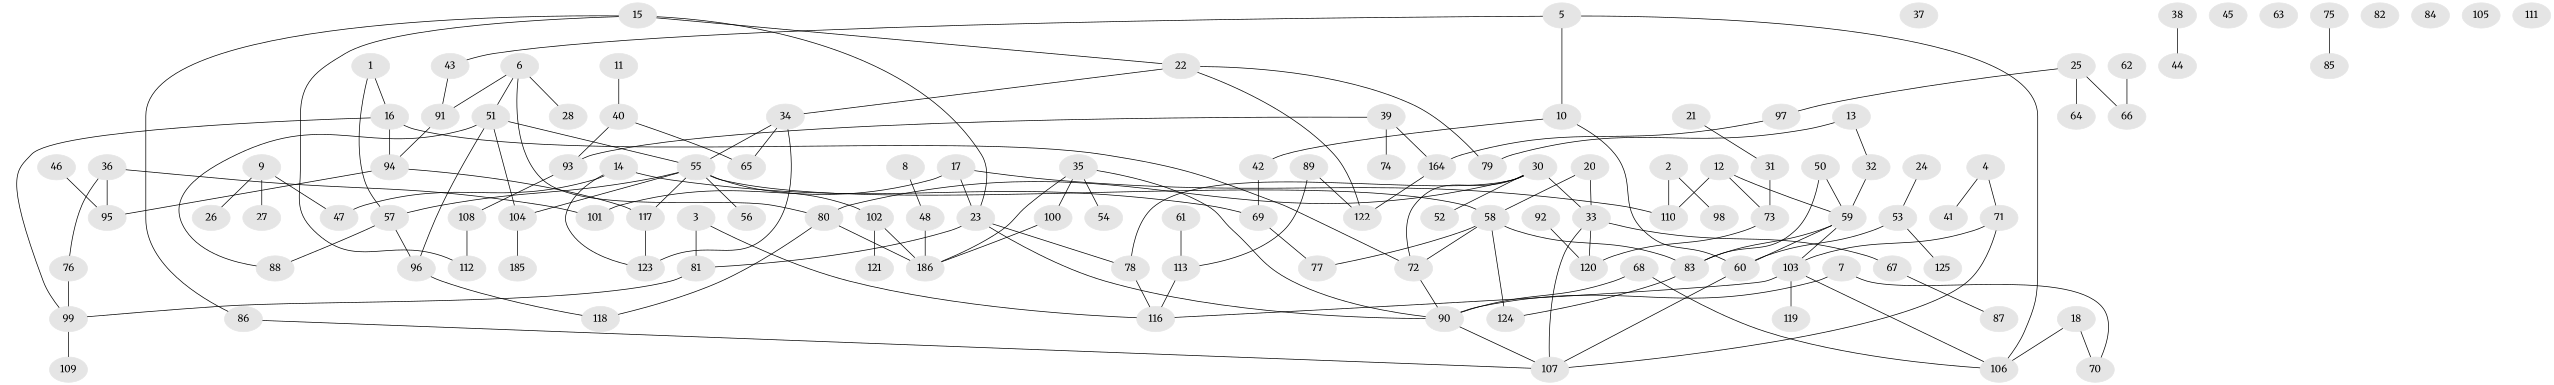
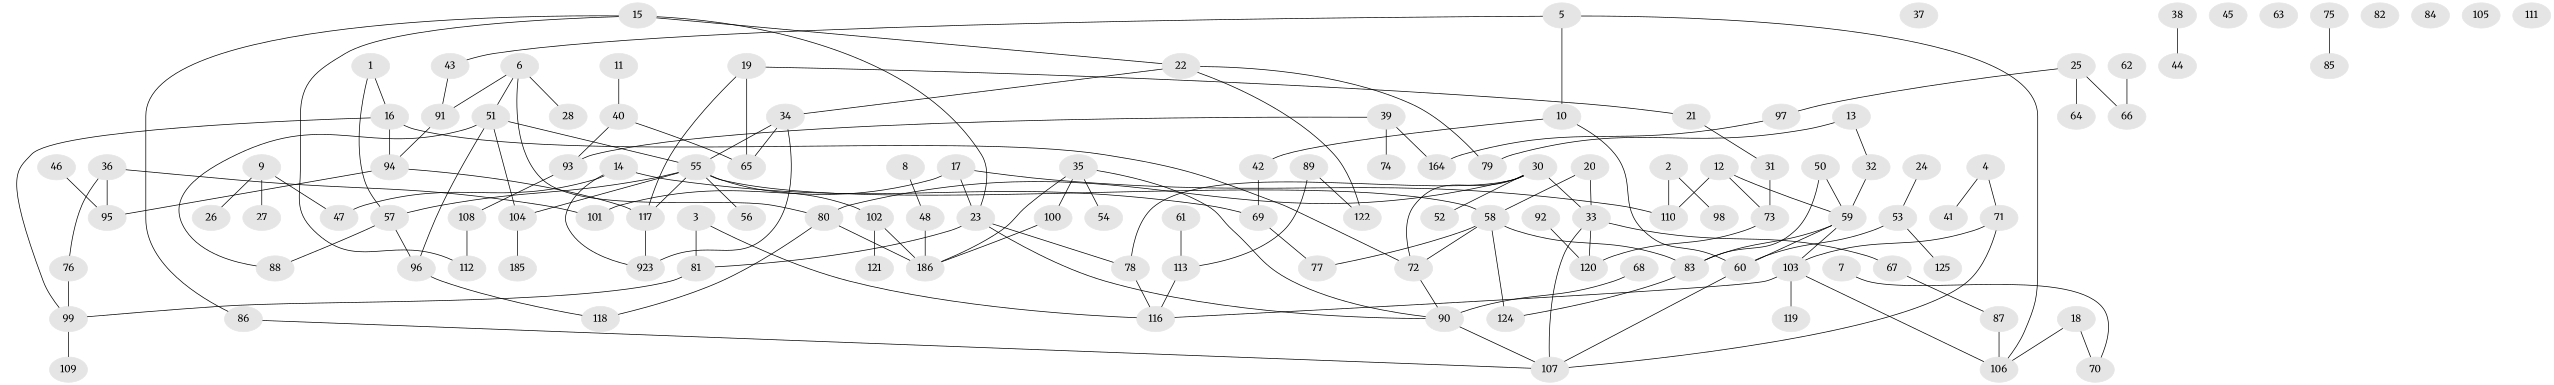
node "19": added
edge "164" -- "122": removed
node "123": label "123" -> "923"
edge "7" -- "90": removed
edge "68" -- "106": now "87" -- "106"
